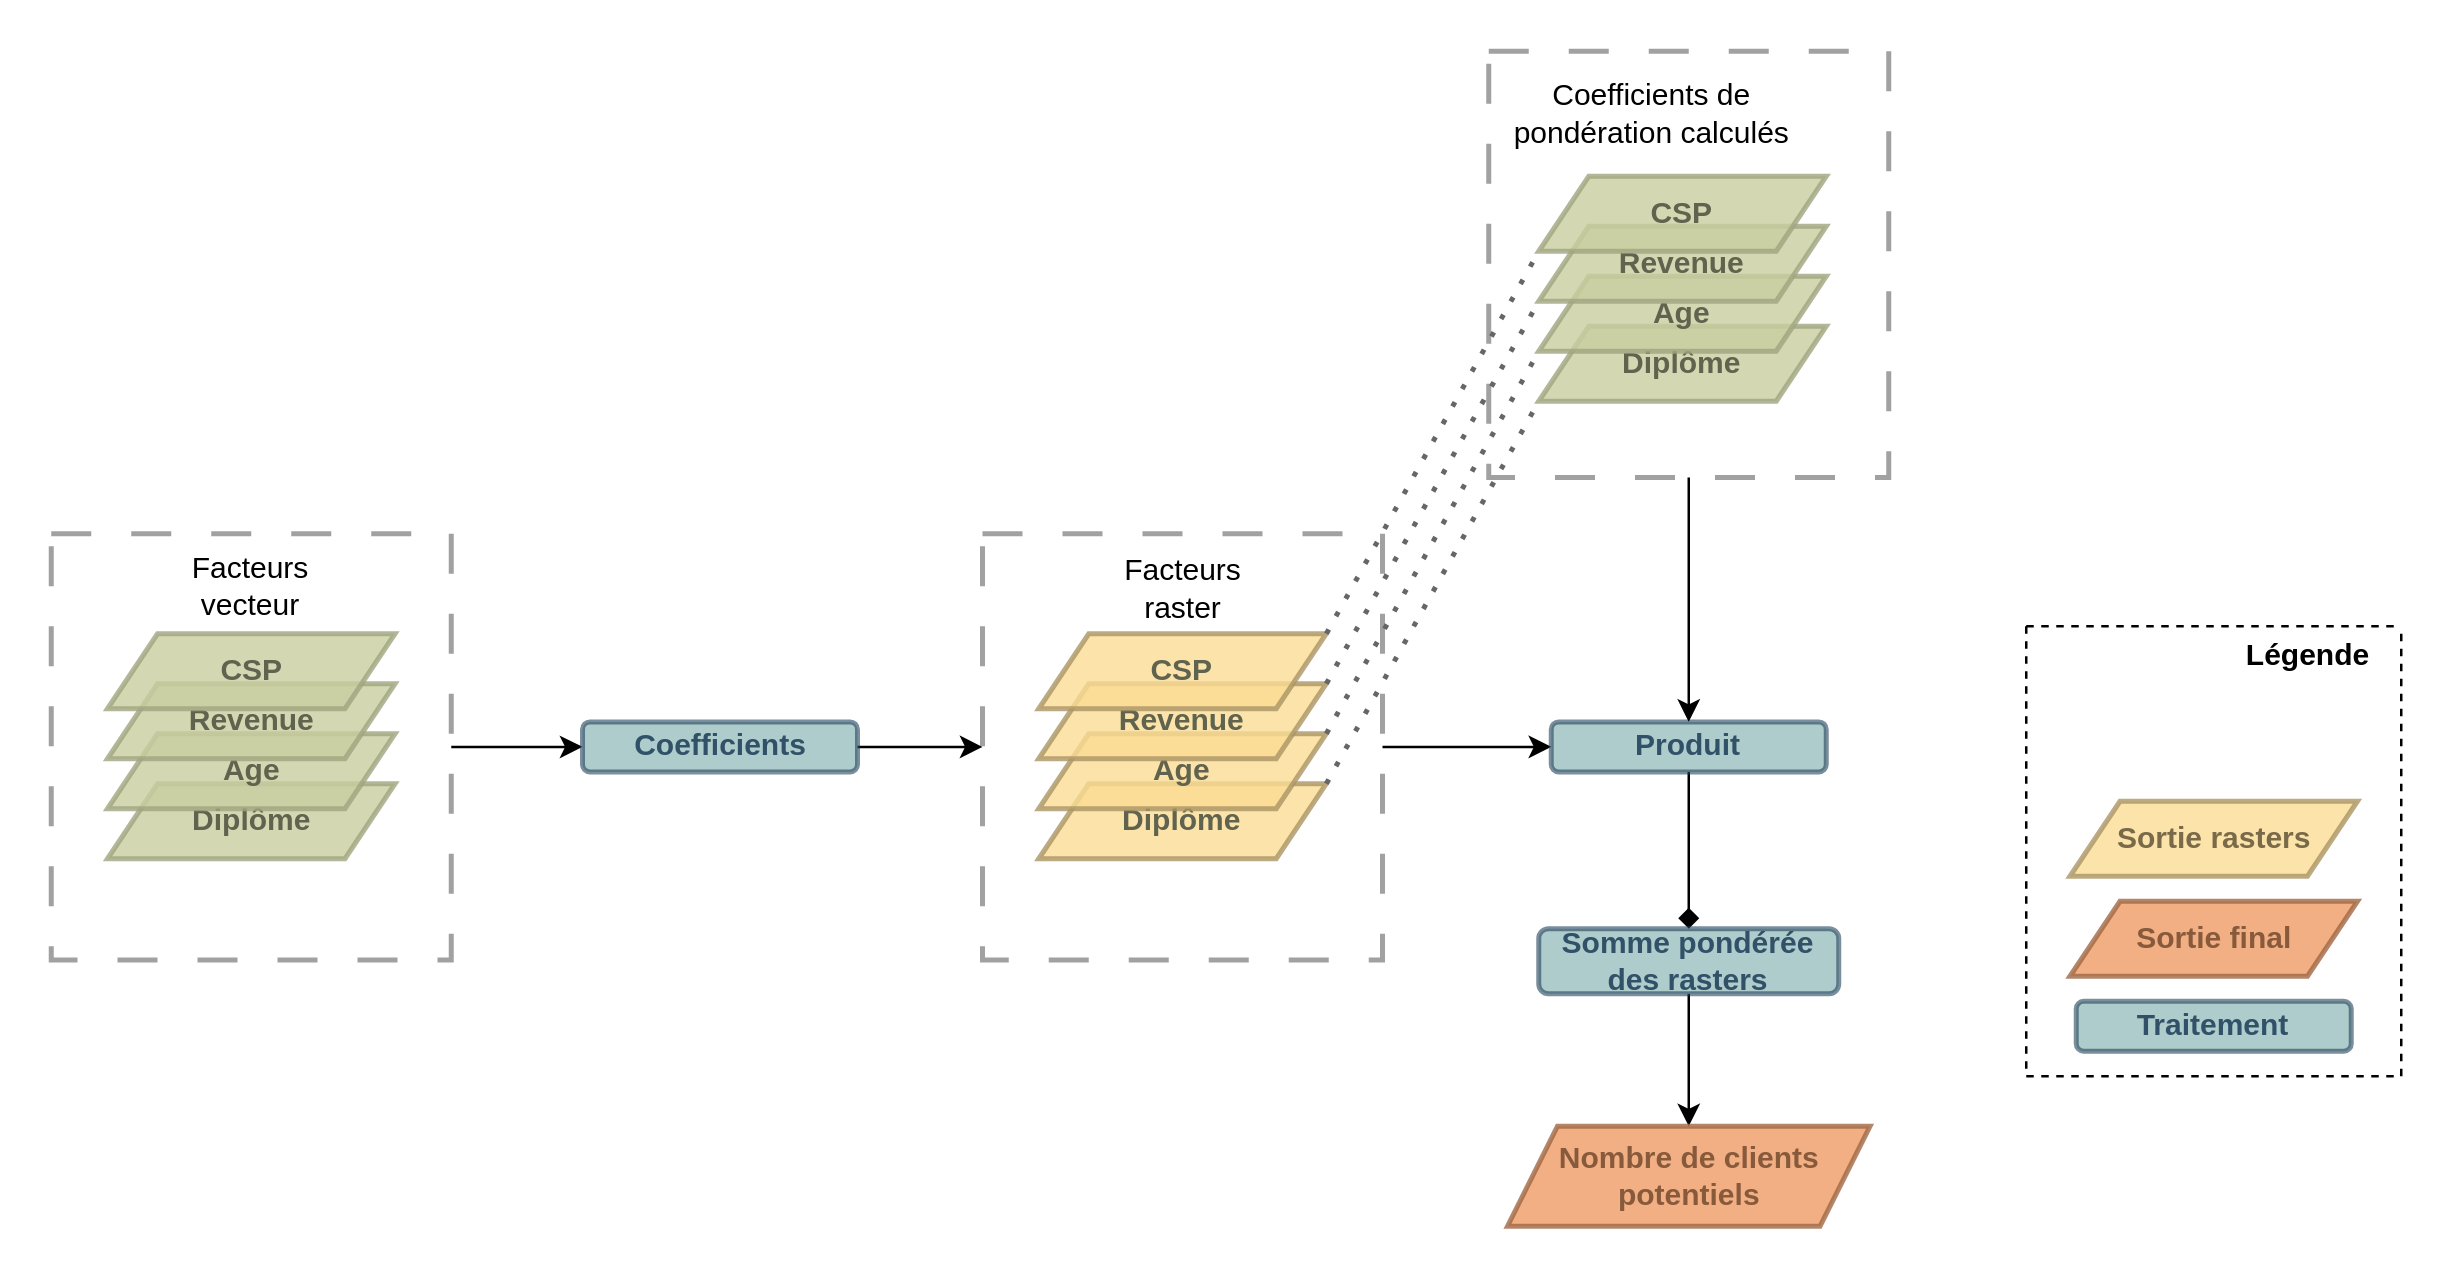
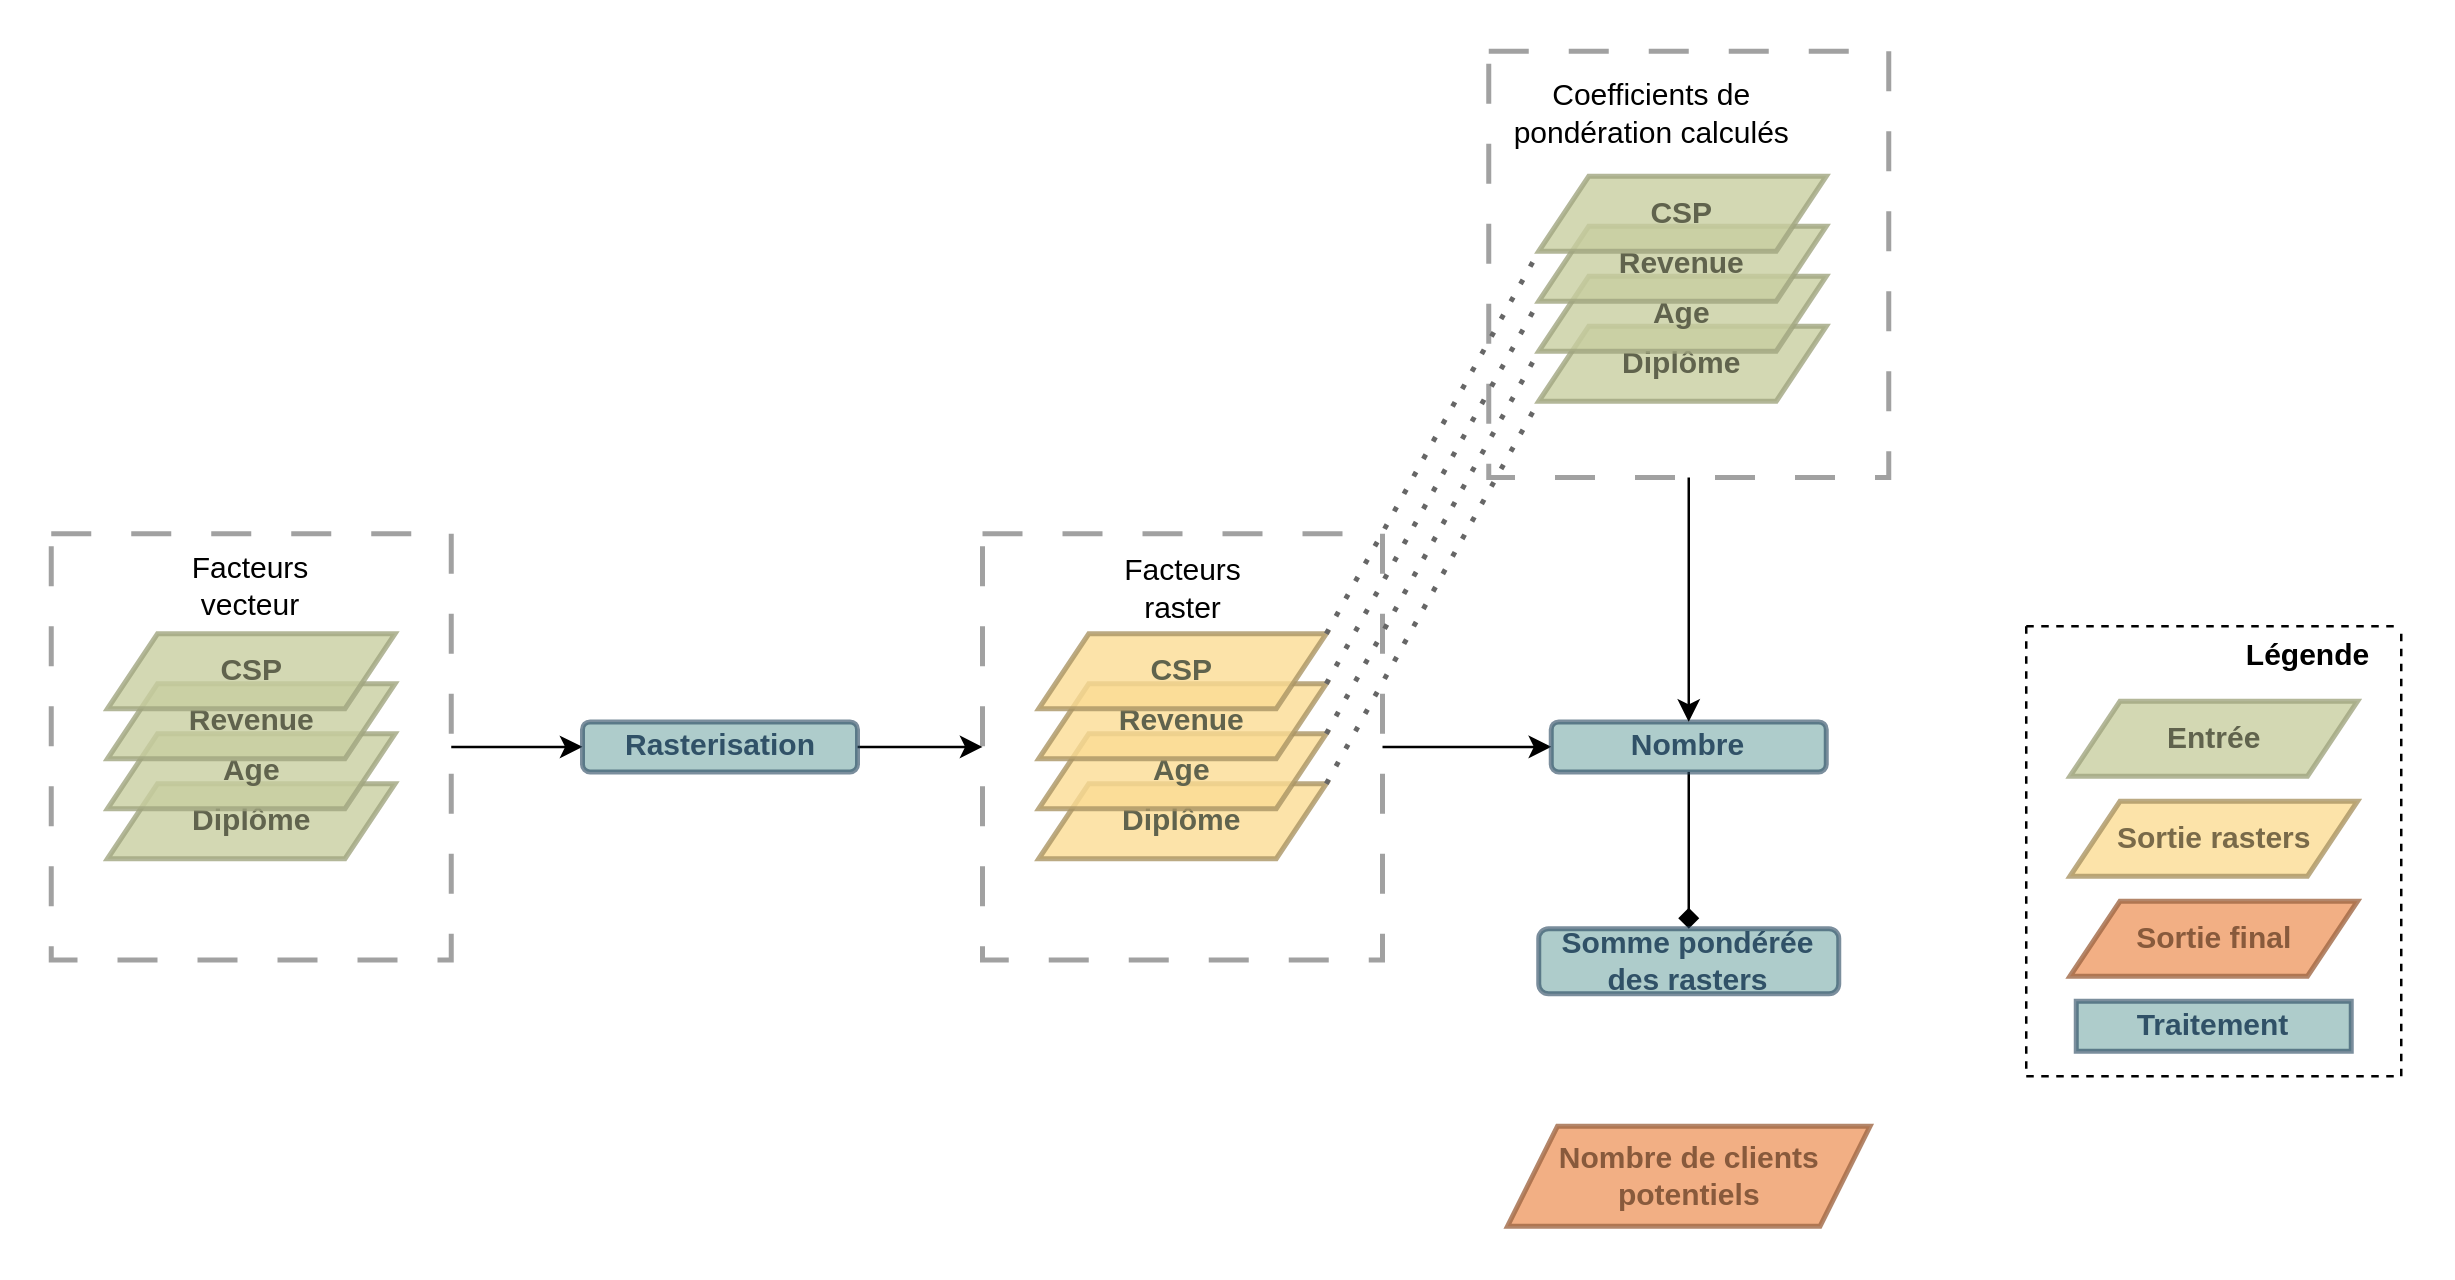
node "Entrée": added
node "Coefficients": label "Coefficients" -> "Rasterisation"
node "Produit": label "Produit" -> "Nombre"
node "Traitement": shape rounded rectangle -> rectangle
edge "Somme pondérée des rasters" -> "Nombre de clients potentiels": removed
